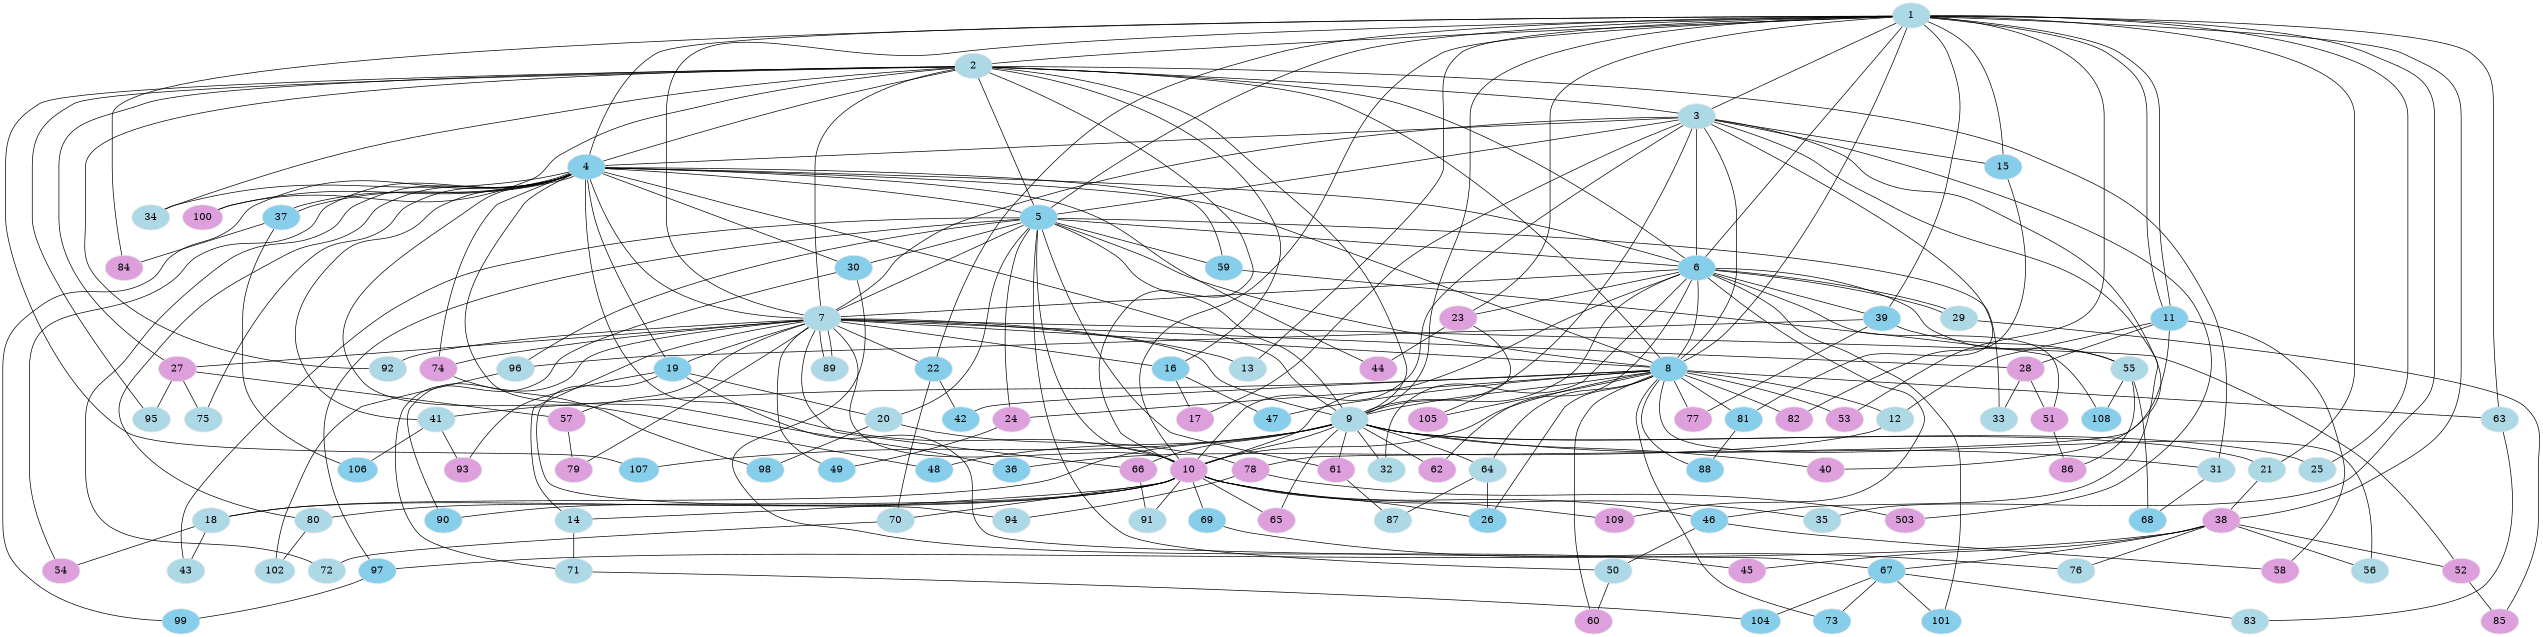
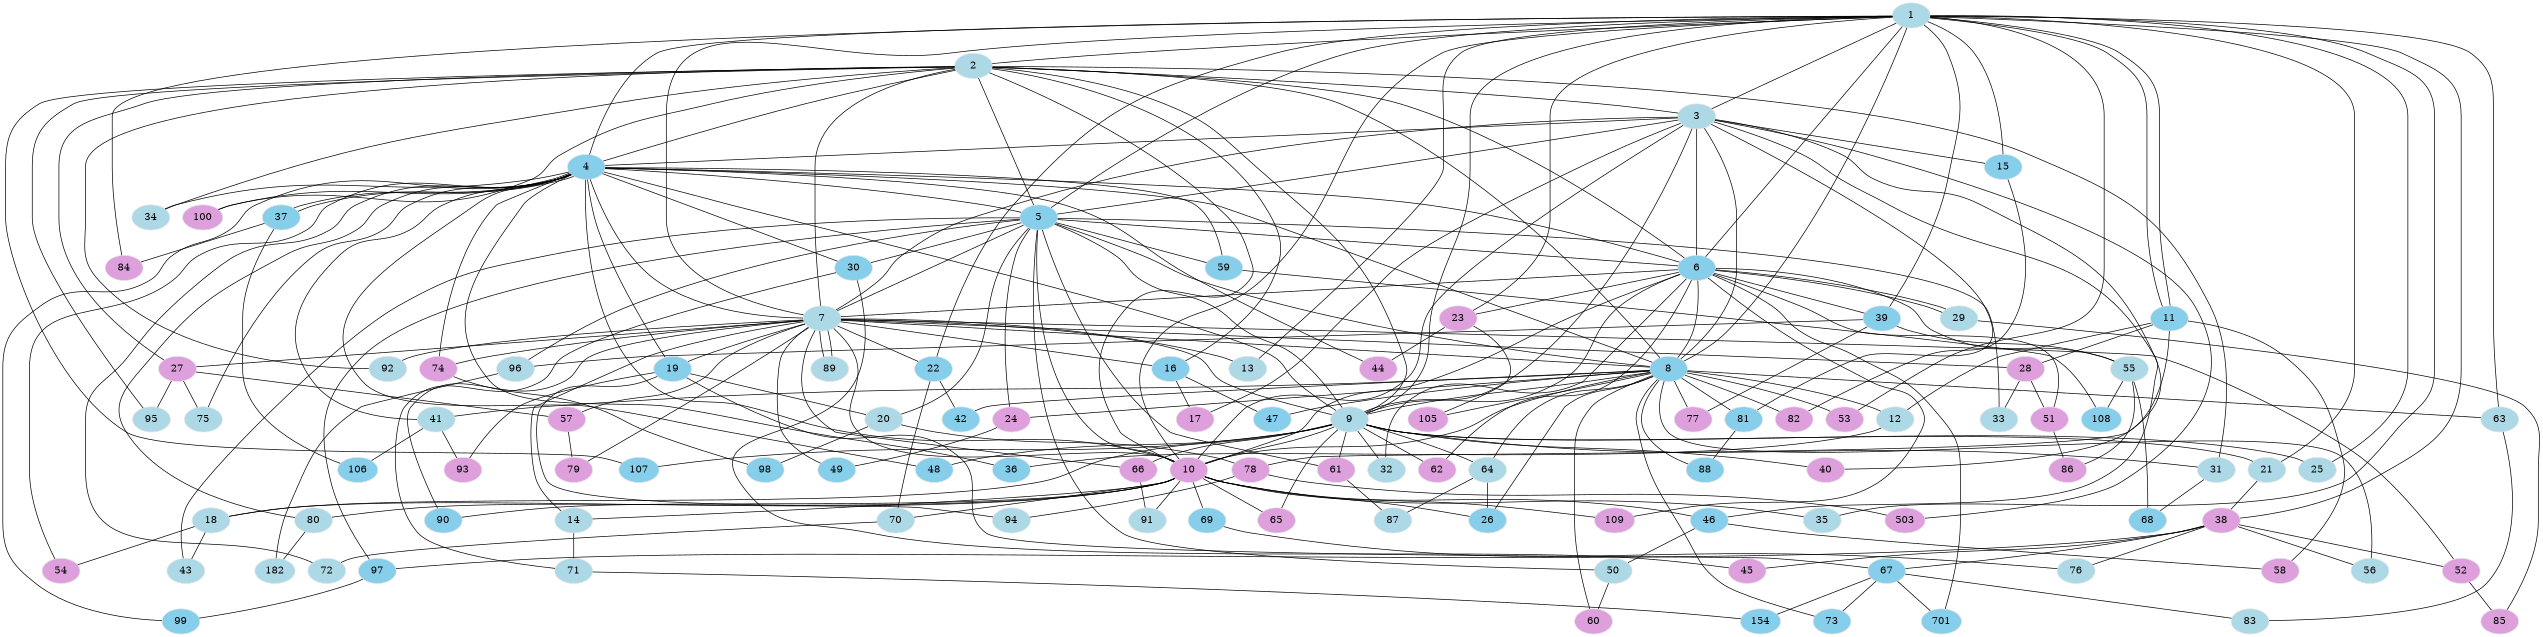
node "102": label "102" -> "182"
node "104": label "104" -> "154"
node "101": label "101" -> "701"
